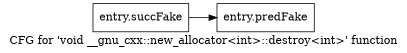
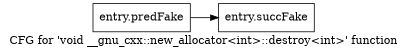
edge "entry.succFake" -> "entry.predFake": reversed
